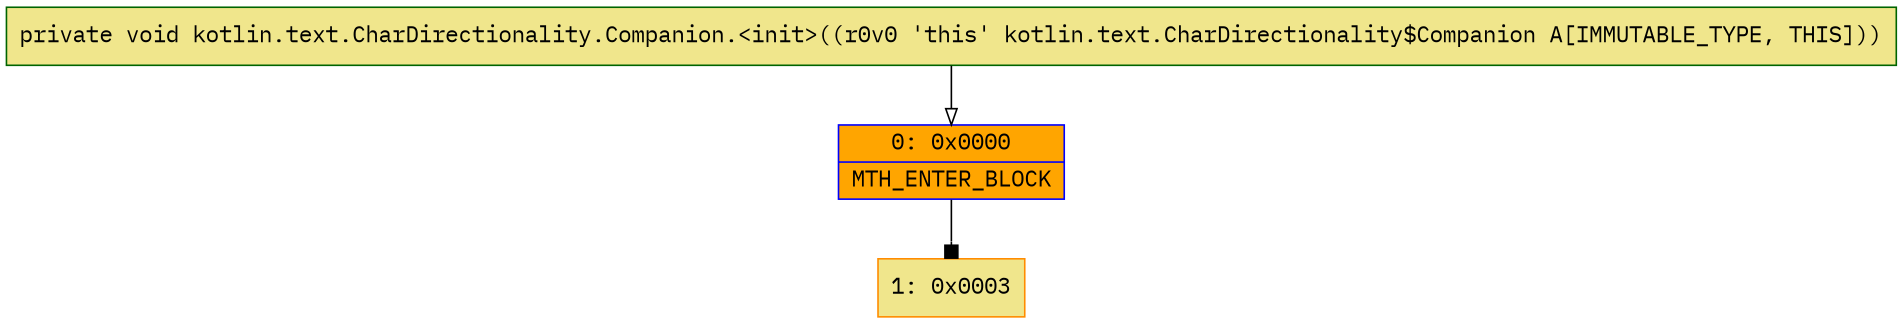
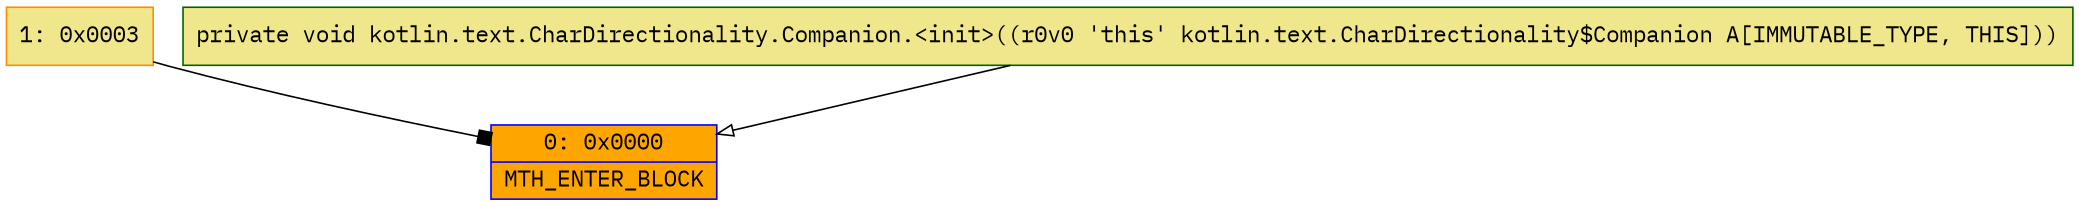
edge "0: 0x0000" -> "1: 0x0003": reversed
